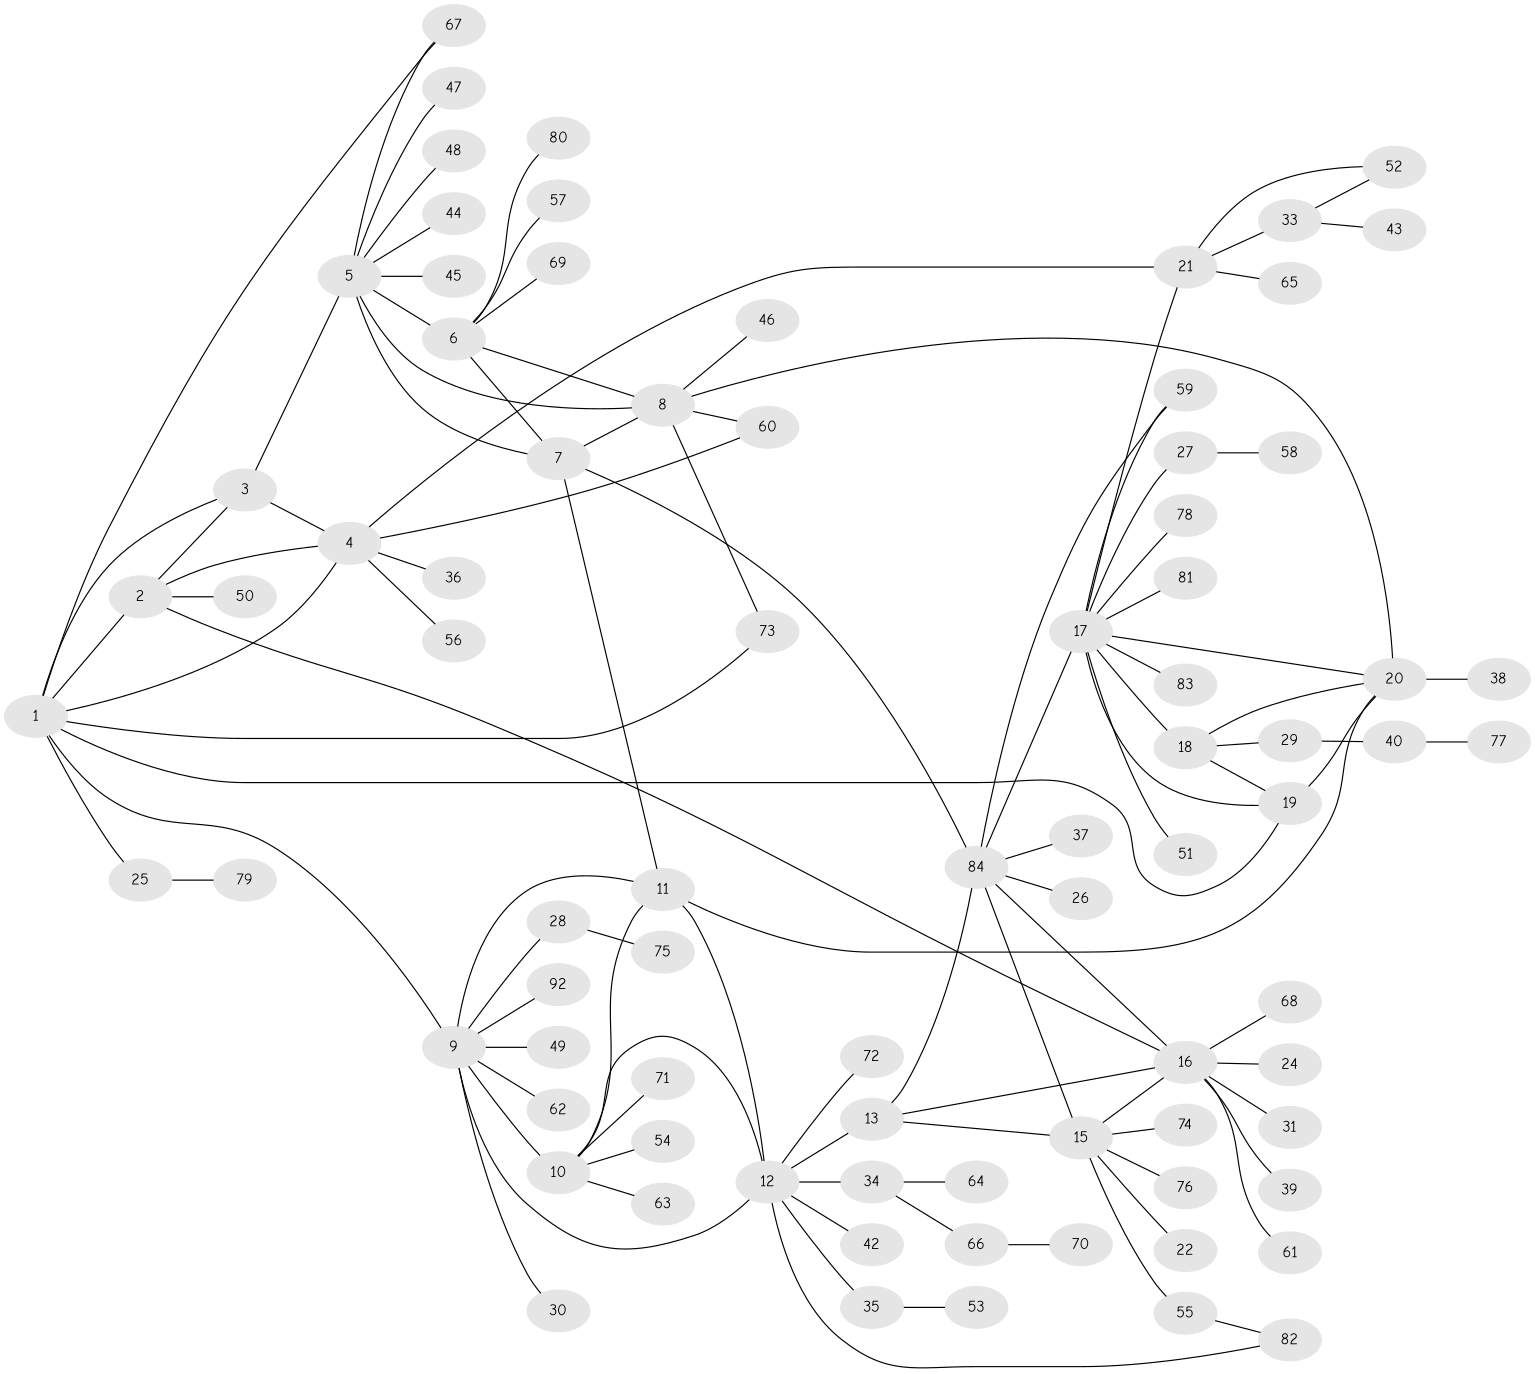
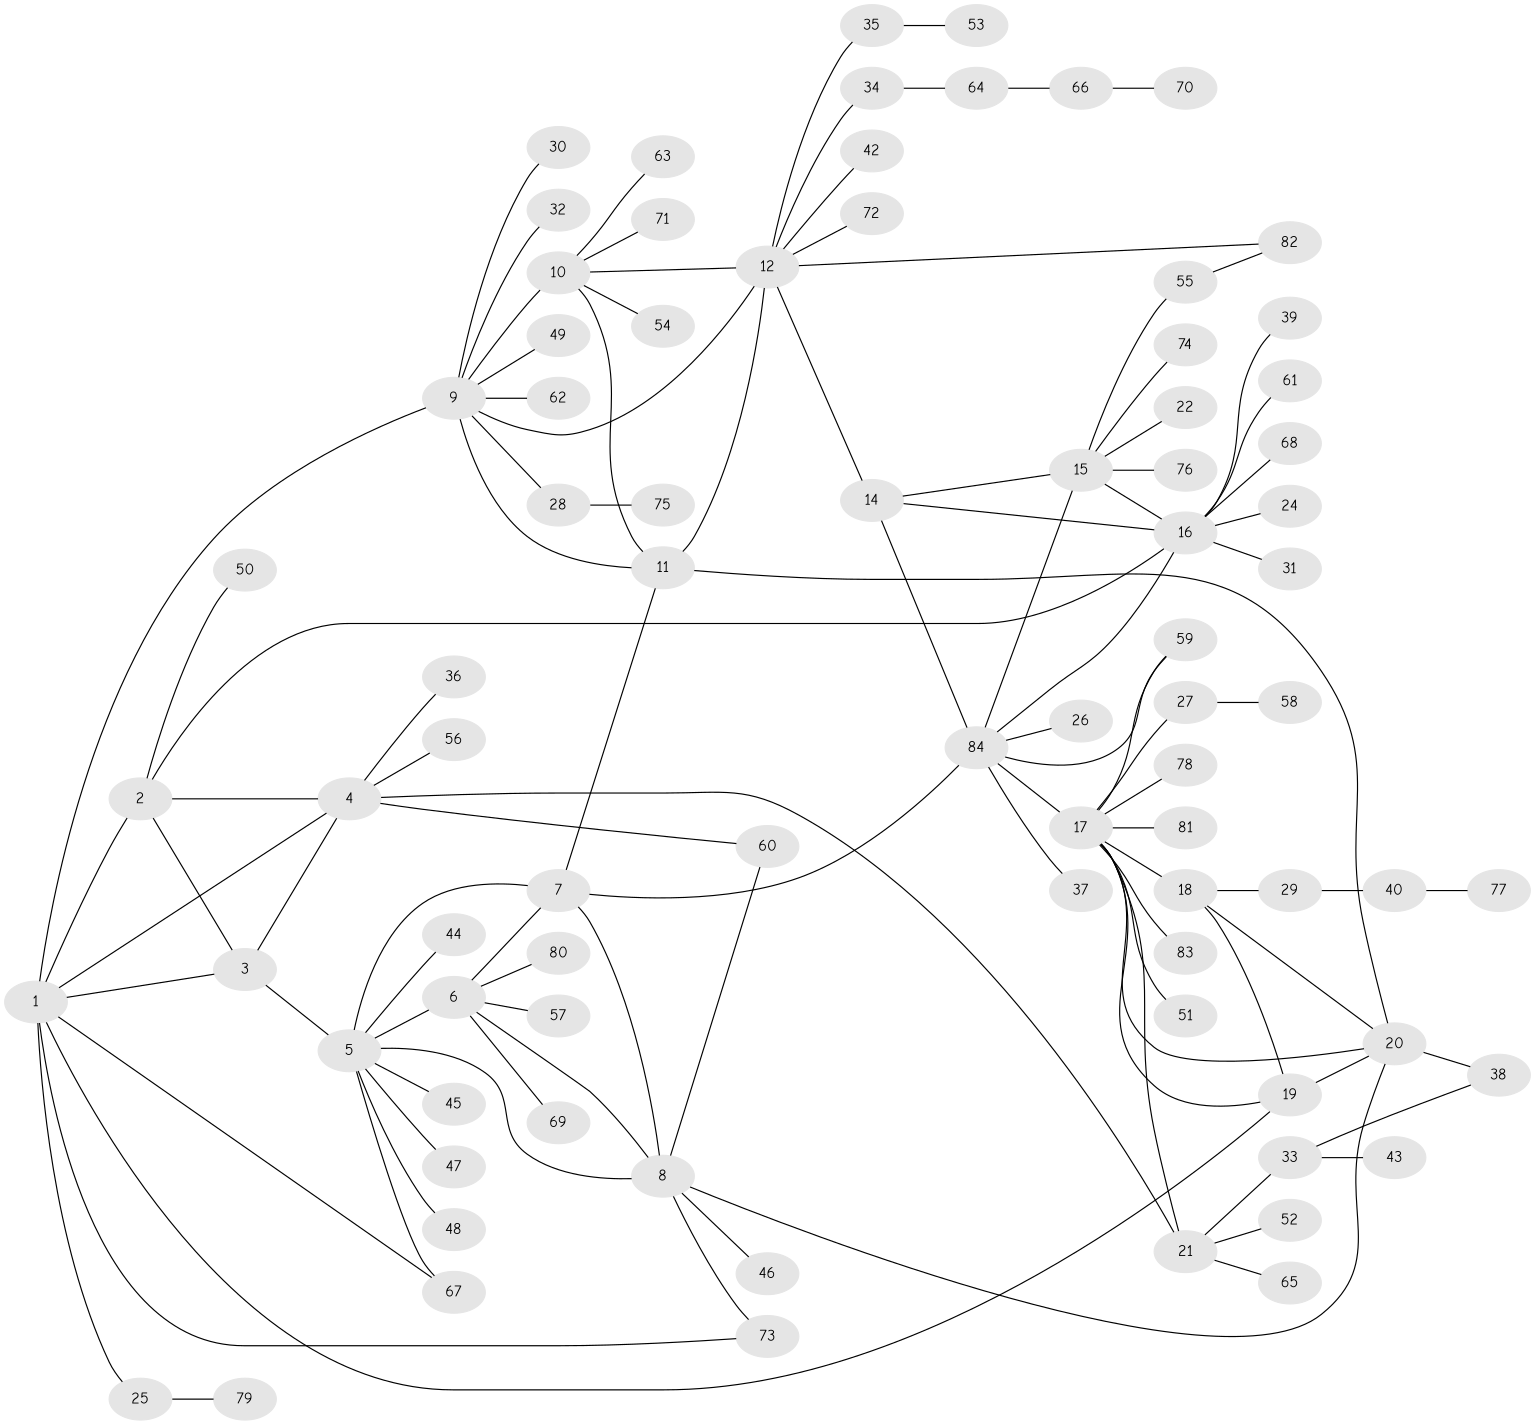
edge "52" -- "33": now "38" -- "33"
node "92": label "92" -> "32"
node "13": label "13" -> "14"
edge "34" -- "66": now "64" -- "66"
